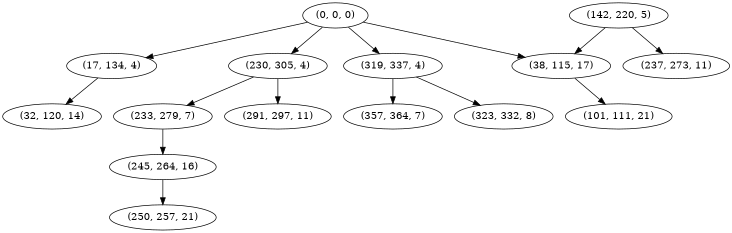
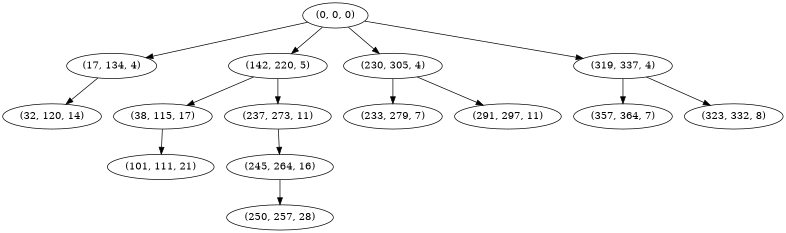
edge "(0, 0, 0)" -> "(38, 115, 17)": now "(0, 0, 0)" -> "(142, 220, 5)"
edge "(233, 279, 7)" -> "(245, 264, 16)": now "(237, 273, 11)" -> "(245, 264, 16)"
node "(250, 257, 21)": label "(250, 257, 21)" -> "(250, 257, 28)"
